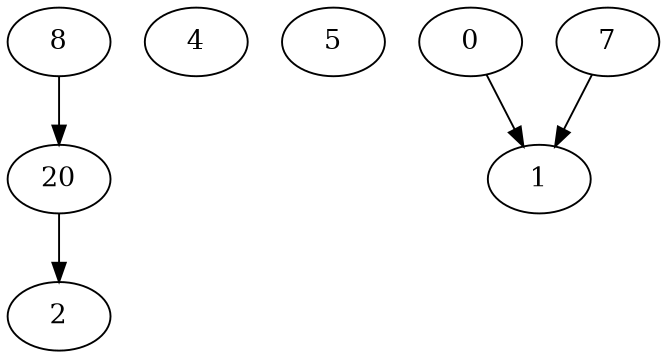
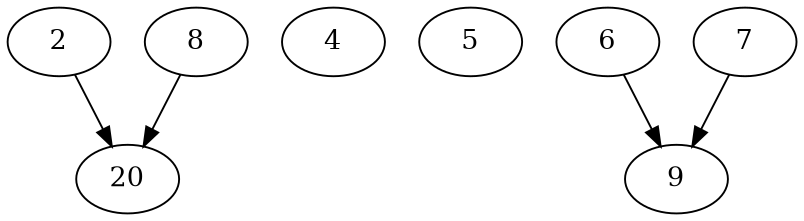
node "0": label "0" -> "6"
node "1": label "1" -> "9"
edge "20" -> "2": reversed
